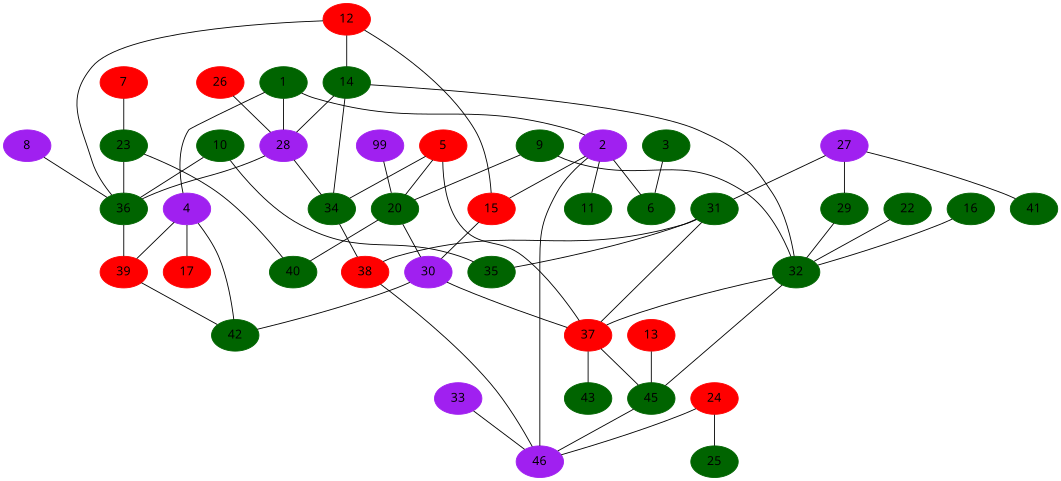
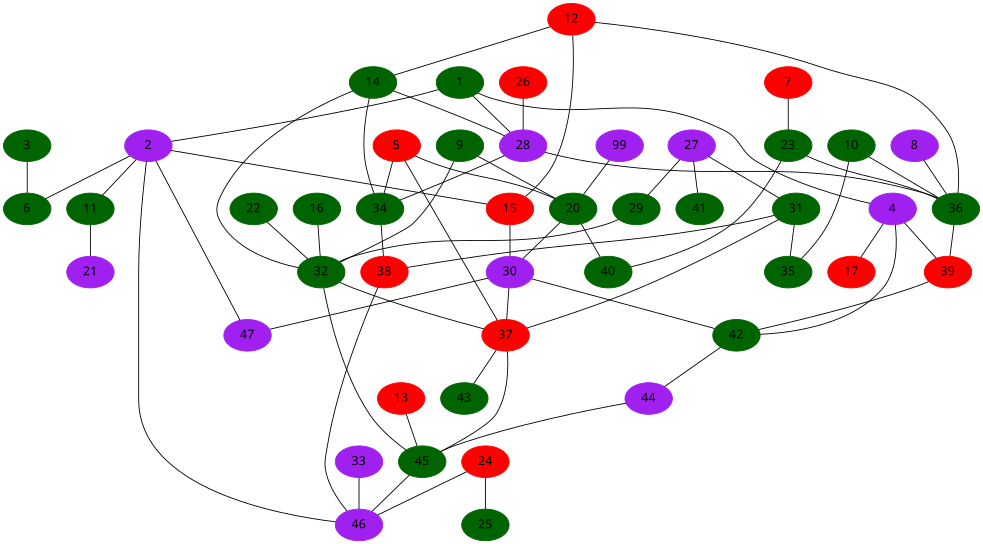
node "21": added
node "47": added
node "44": added
